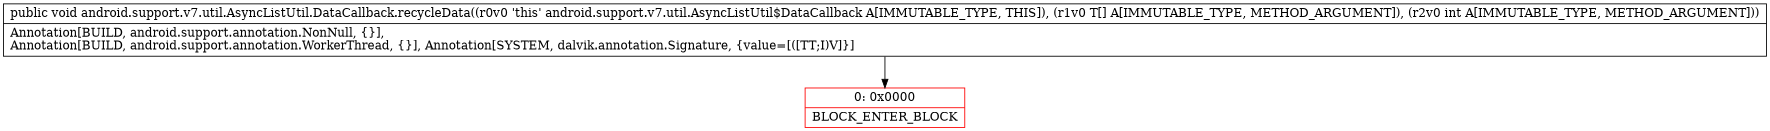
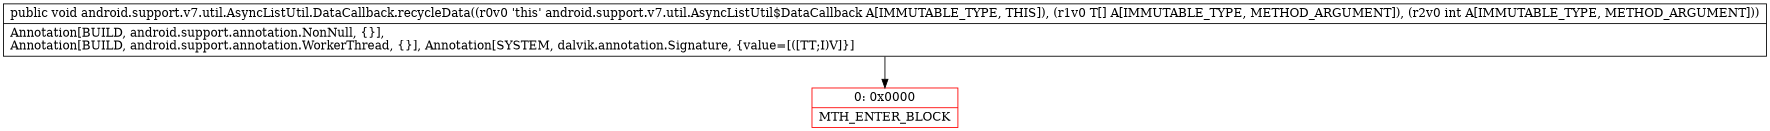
node "0: 0x0000": text "BLOCK_ENTER_BLOCK" -> "MTH_ENTER_BLOCK"
